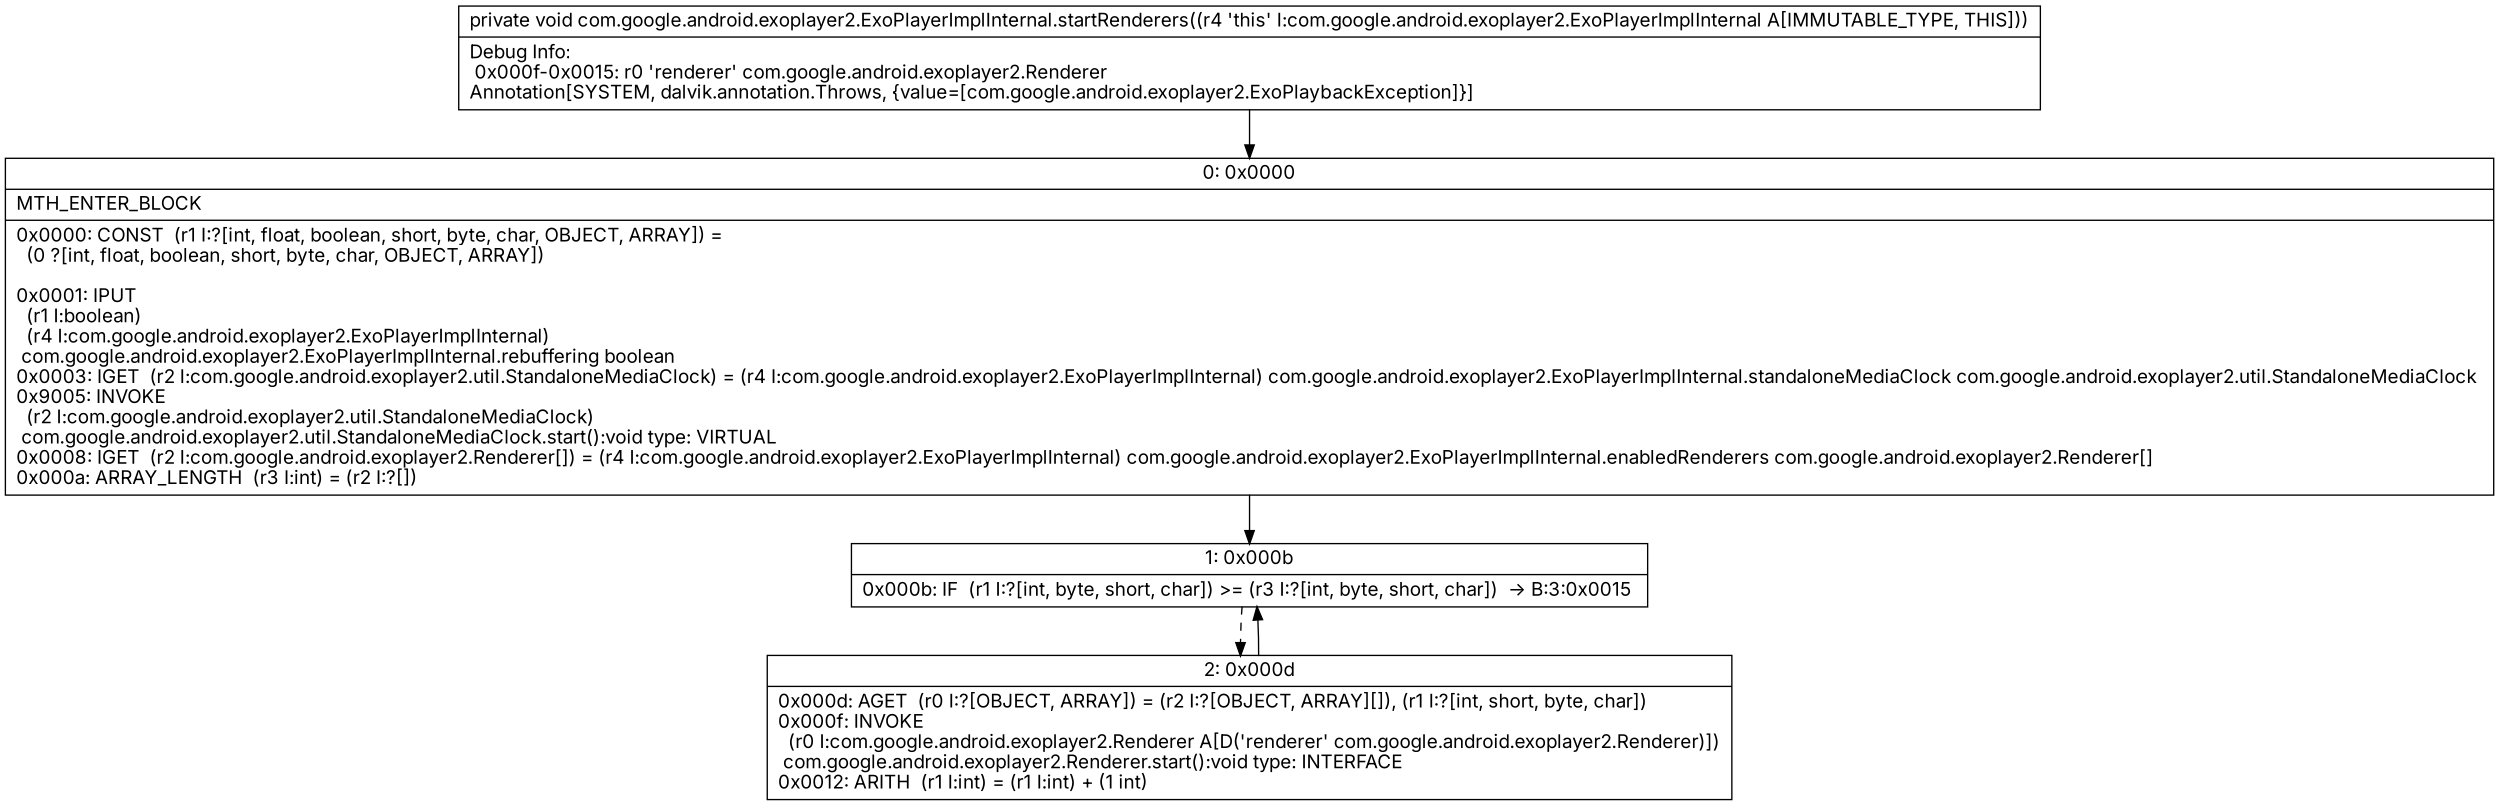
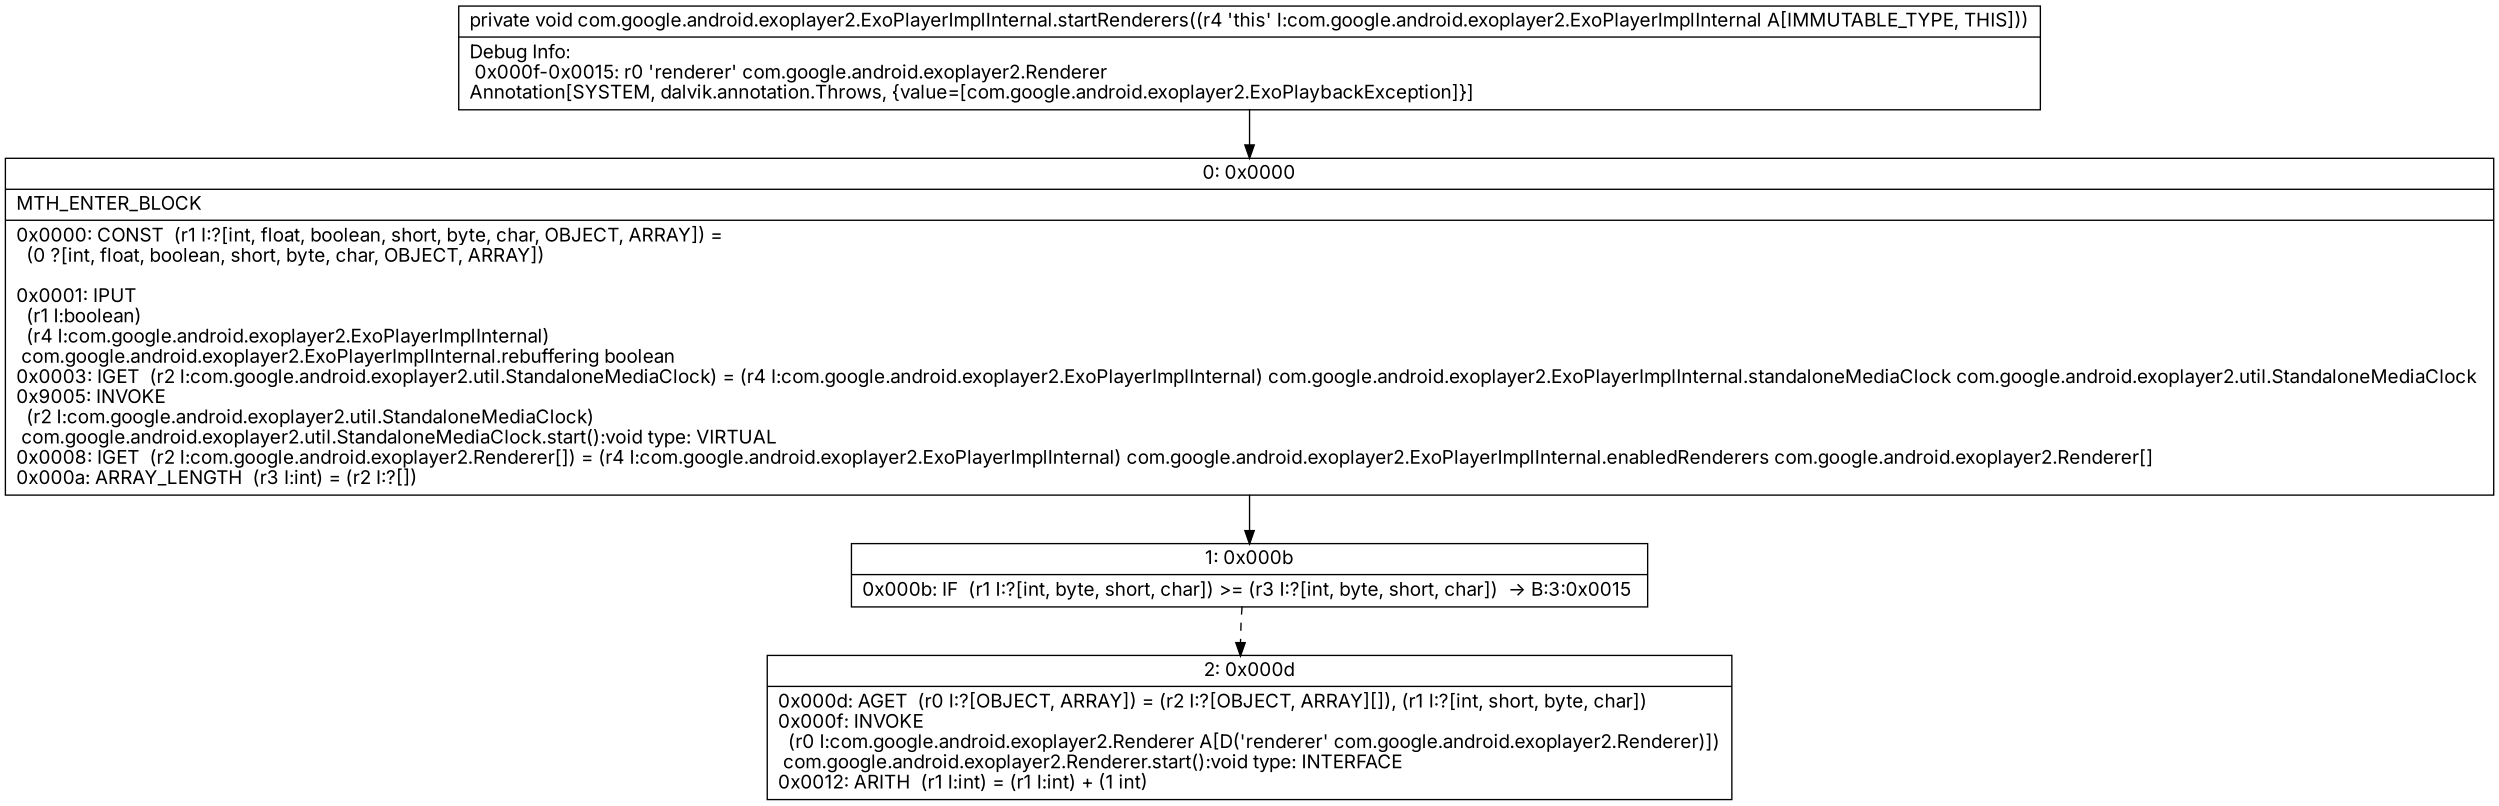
edge "2: 0x000d" -> "1: 0x000b": removed
